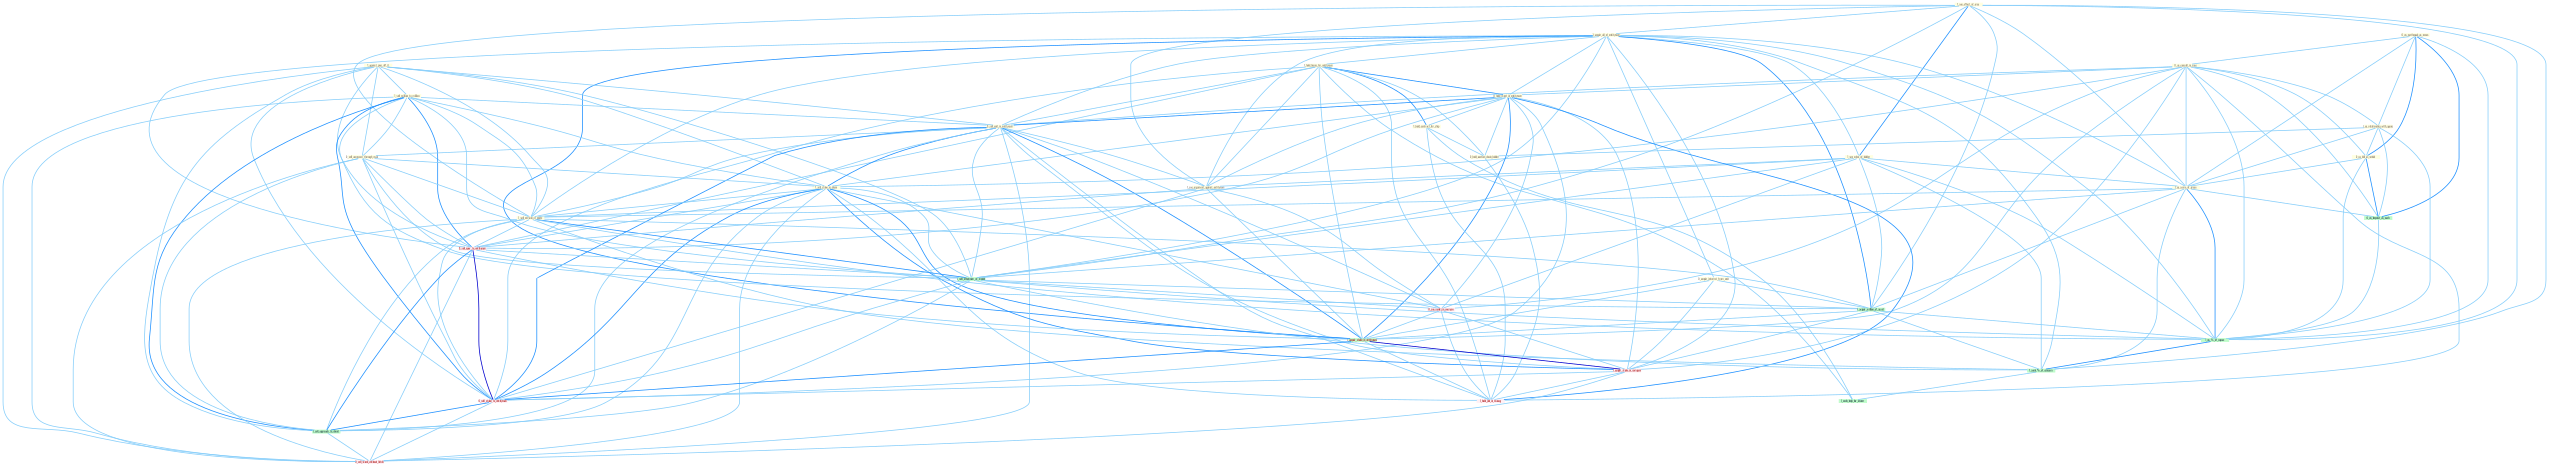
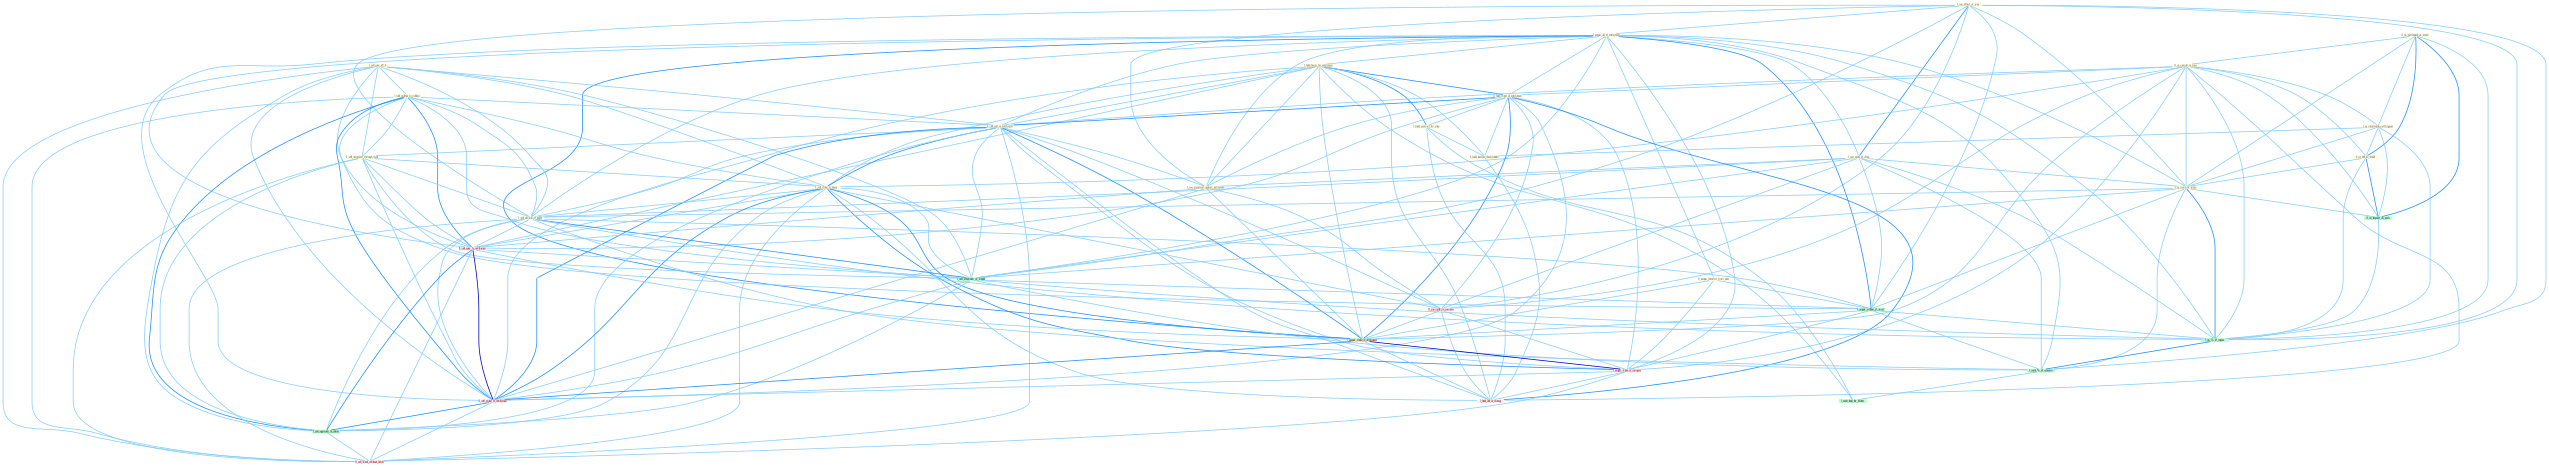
edge "1_acquir_all_of_entitynam" -- "0_sell_stake_to_entitynam": added
node "1_against_piec_off_it": label "1_against_piec_off_it" -> "1_sell_piec_off_it"
edge "0_hold_meet_in_entitynam" -- "1_sell_stake_in_chain": now "1_hold_licens_for_entitynam" -- "1_sell_stake_in_chain"
node "1_see_veloc_of_bidder": label "1_see_veloc_of_bidder" -> "1_see_veloc_of_drop"
edge "1_sell_othernum_of_model" -- "0_see_vaniti_in_everyon": now "1_see_effect_of_eros" -- "0_see_vaniti_in_everyon"
